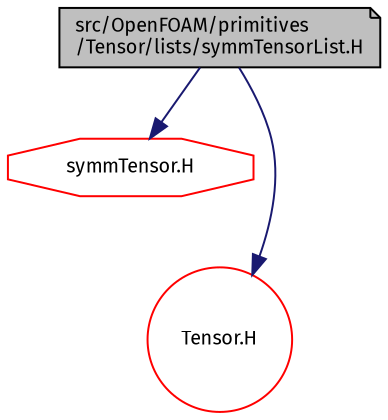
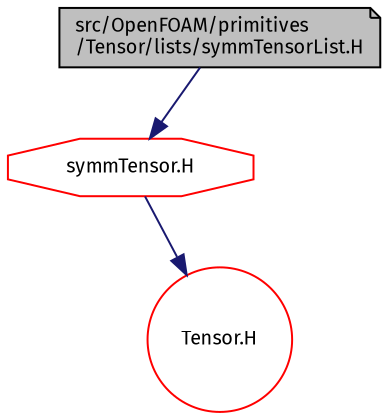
edge "src/OpenFOAM/primitives /Tensor/lists/symmTensorList.H" -> "Tensor.H": now "symmTensor.H" -> "Tensor.H"
